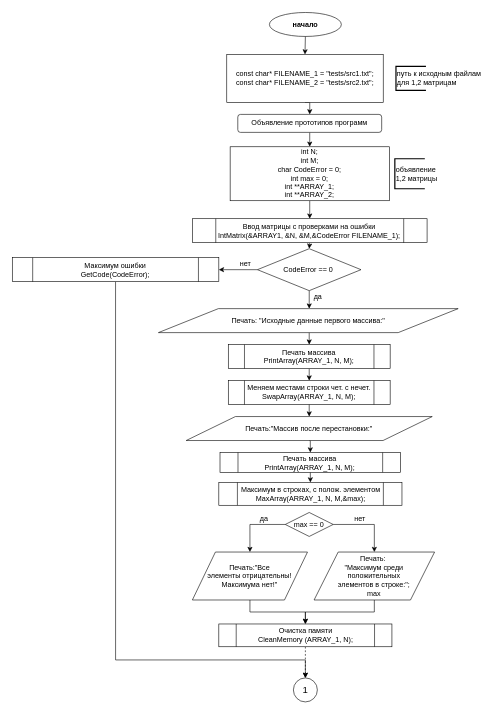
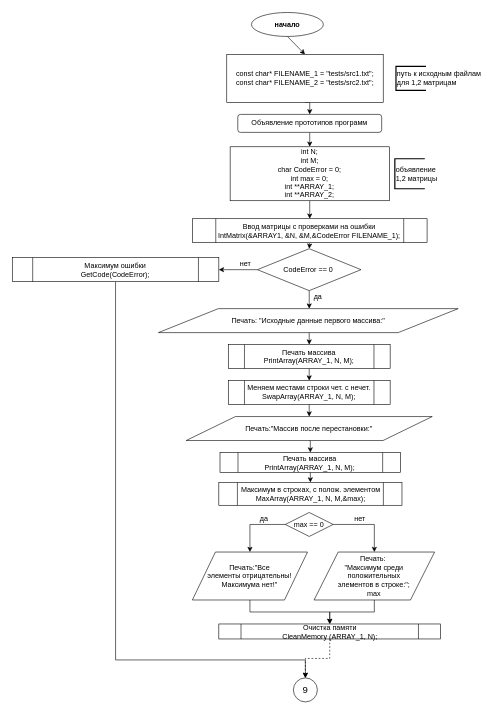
node "начало": moved (306, 24) -> (288, 24)
node "Очистка памяти CleanMemory (ARRAY_1, N);": size 173x23 -> 222x15
node "1": label "1" -> "9"
